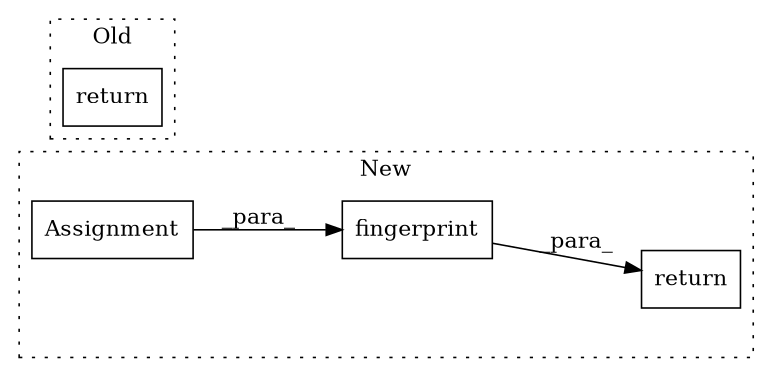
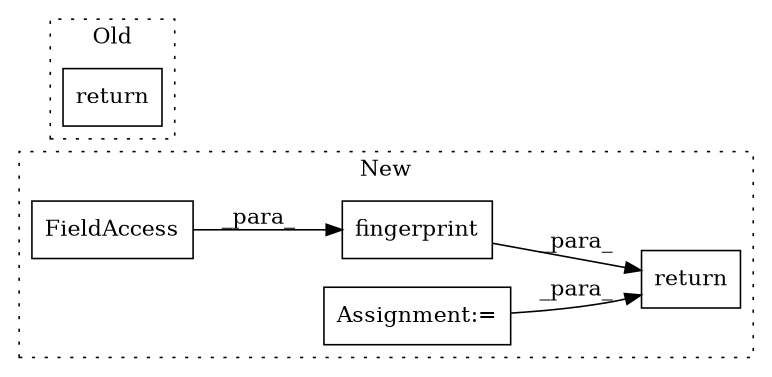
node "Assignment": label "Assignment" -> "FieldAccess"
node "Assignment:=": added
